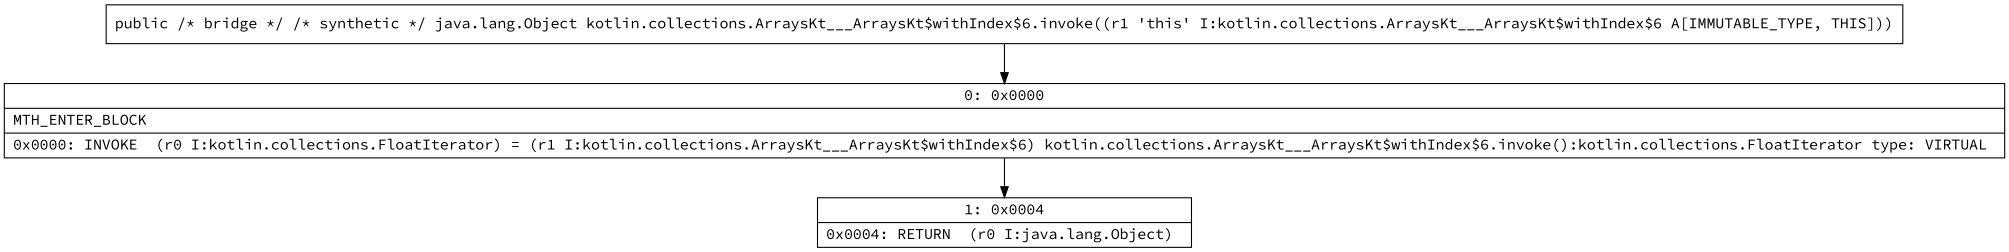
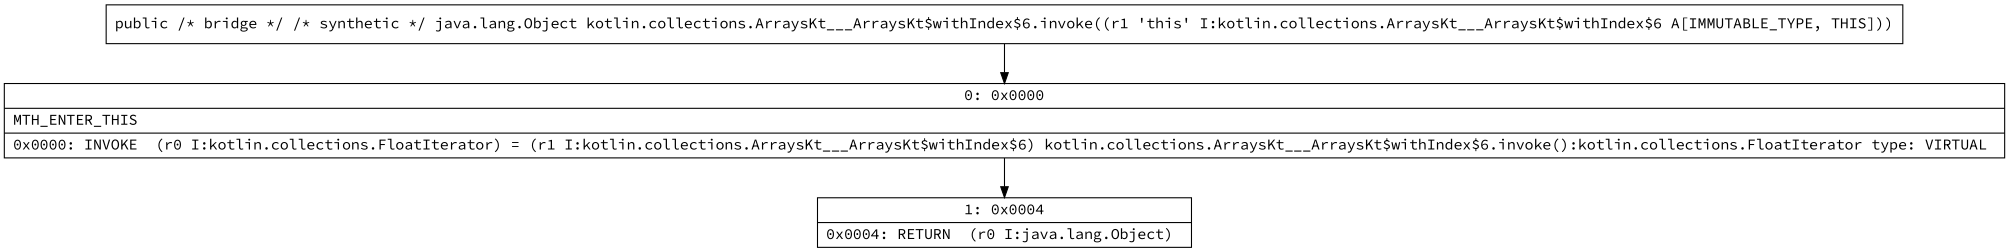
node "0: 0x0000": text "MTH_ENTER_BLOCK" -> "MTH_ENTER_THIS"
